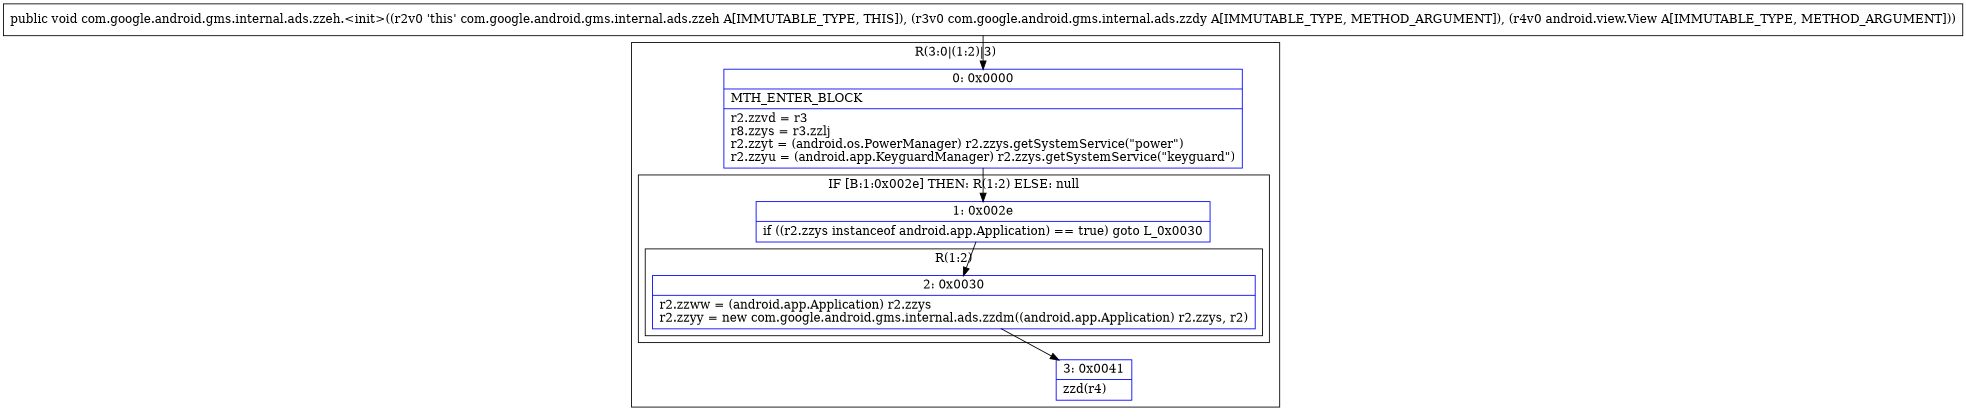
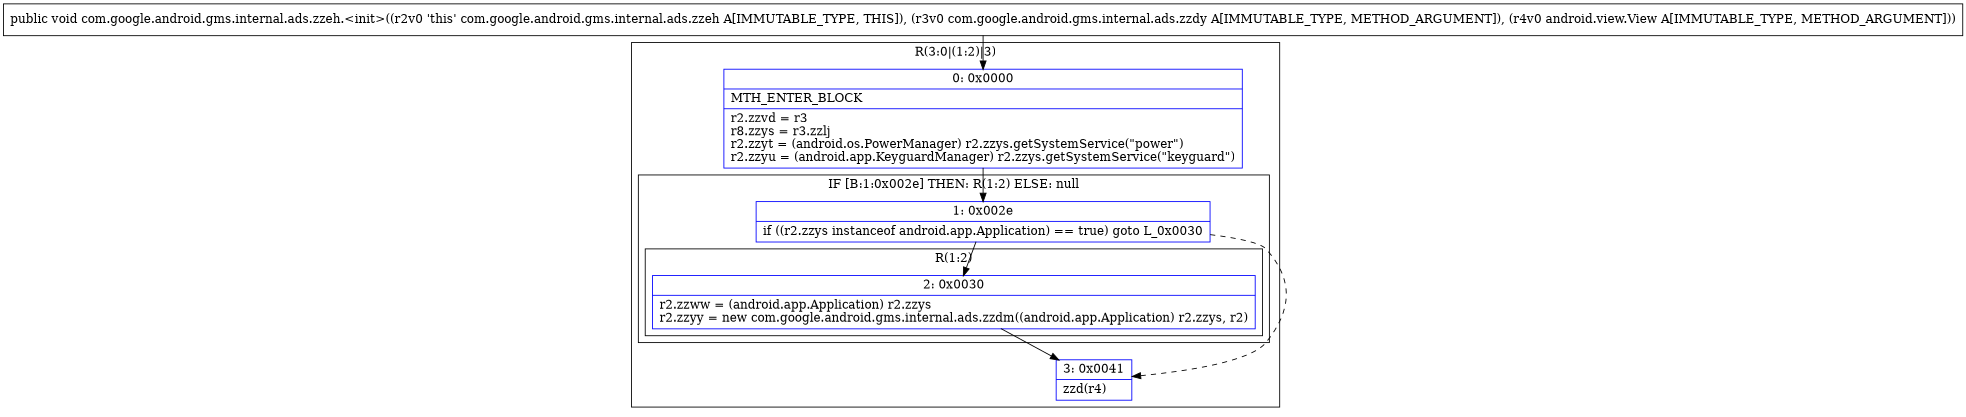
edge "1: 0x002e" -> "3: 0x0041": added
